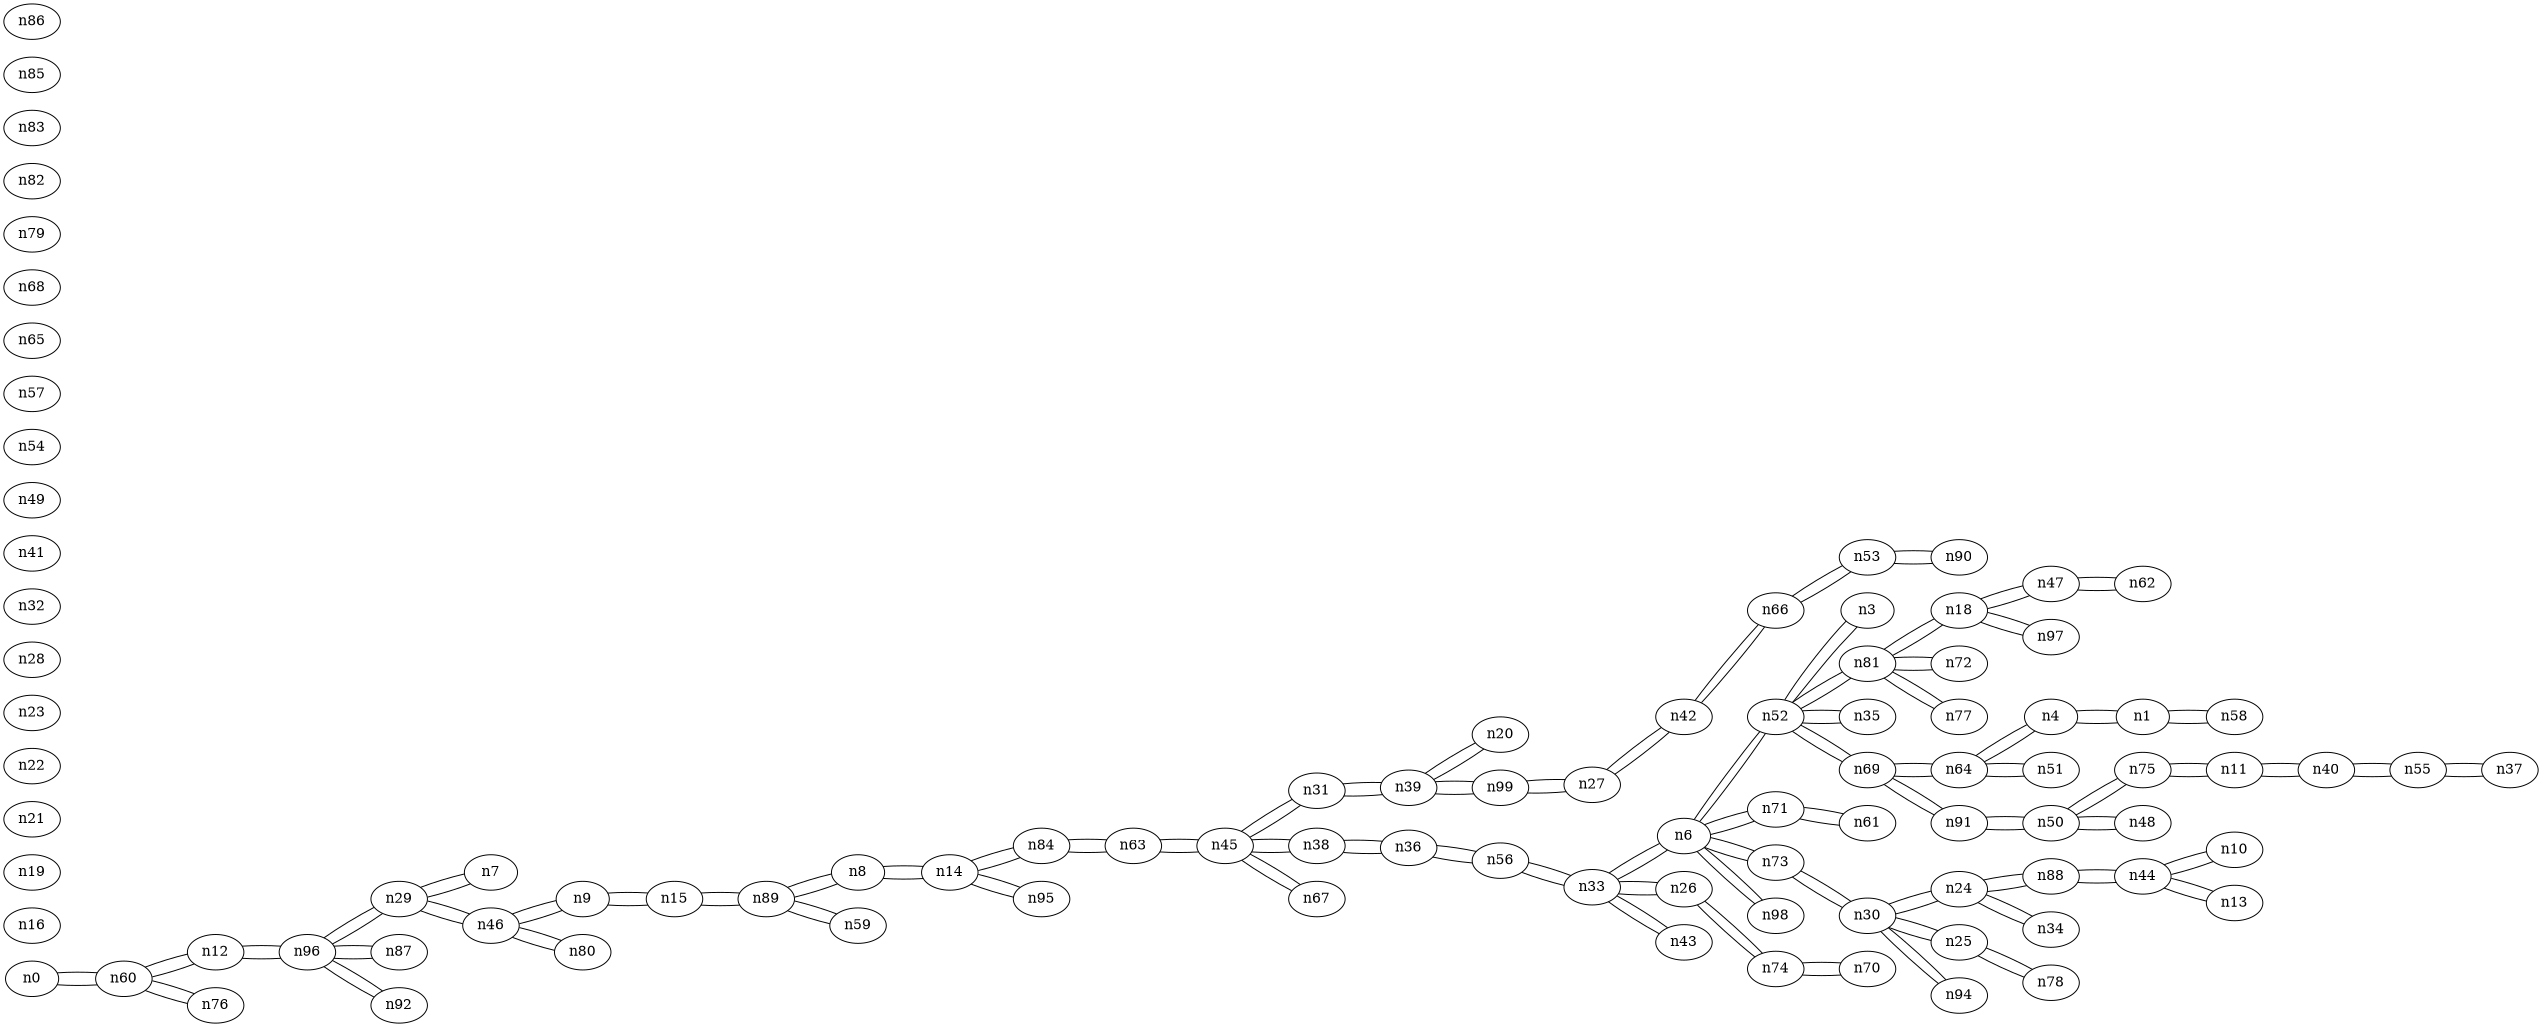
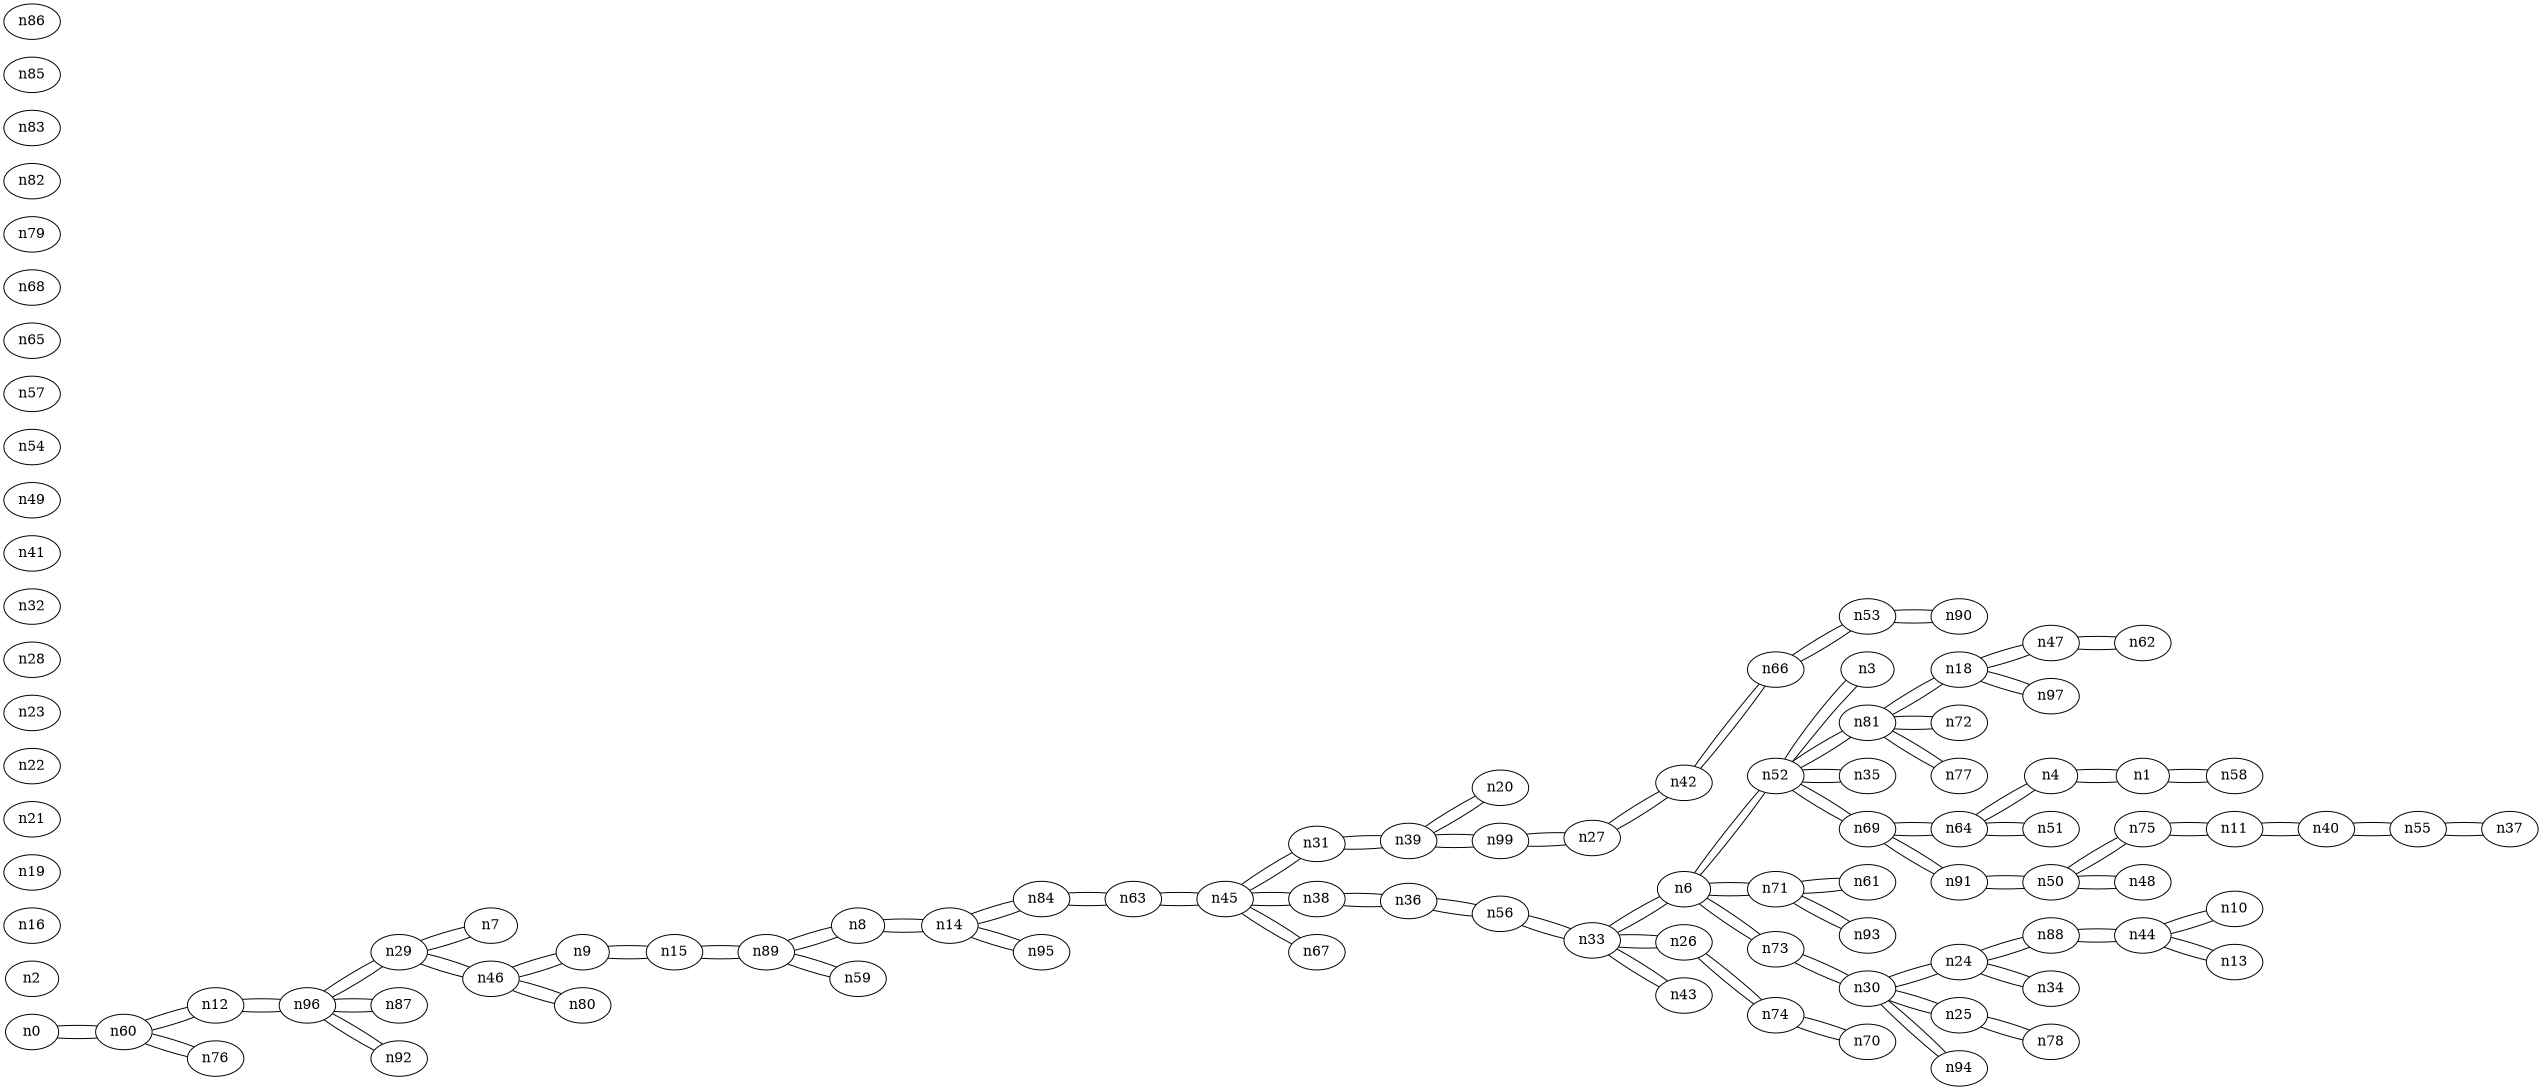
node "n98": removed
node "n93": added
node "n2": added
